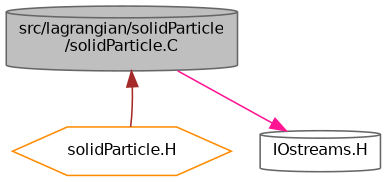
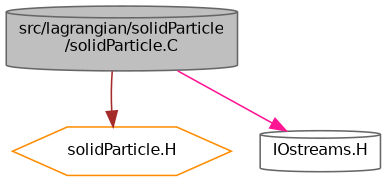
edge "solidParticle.H" -> "src/lagrangian/solidParticle /solidParticle.C": reversed
